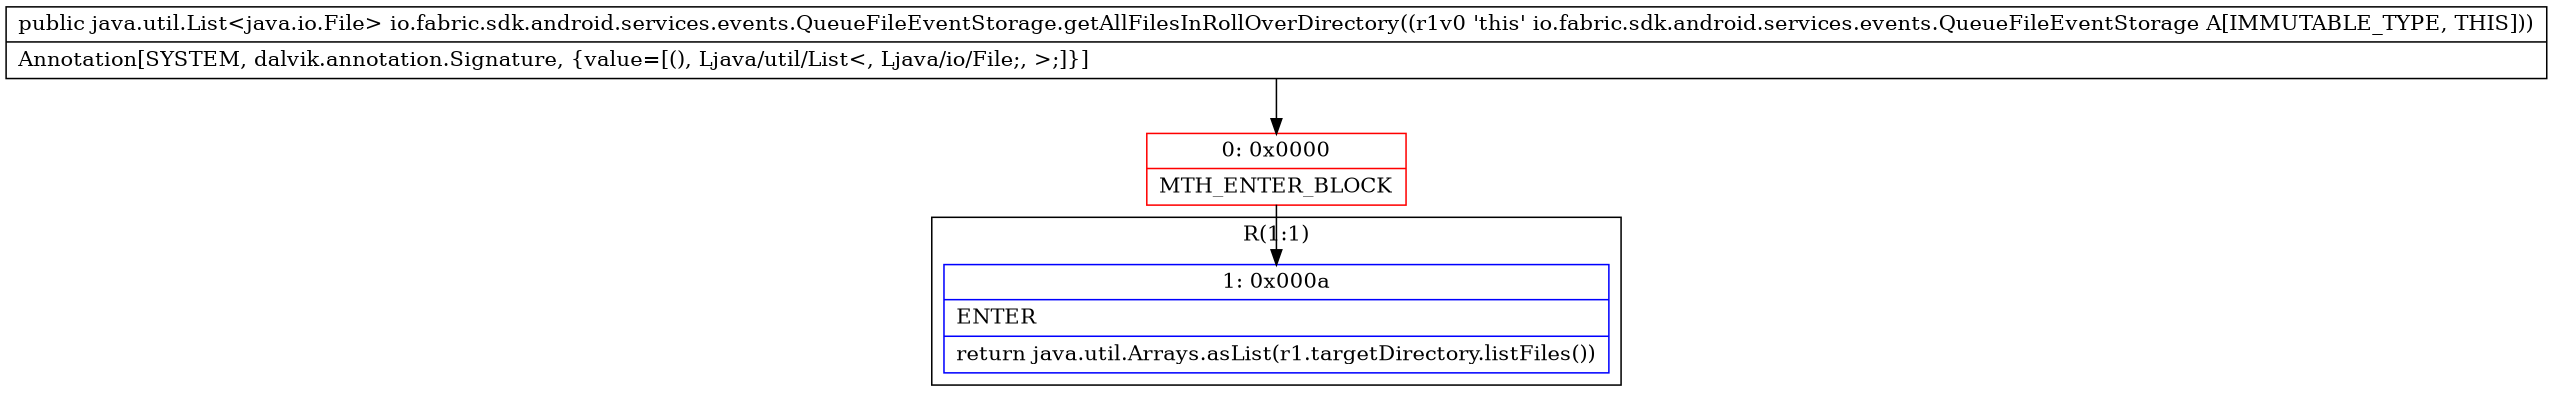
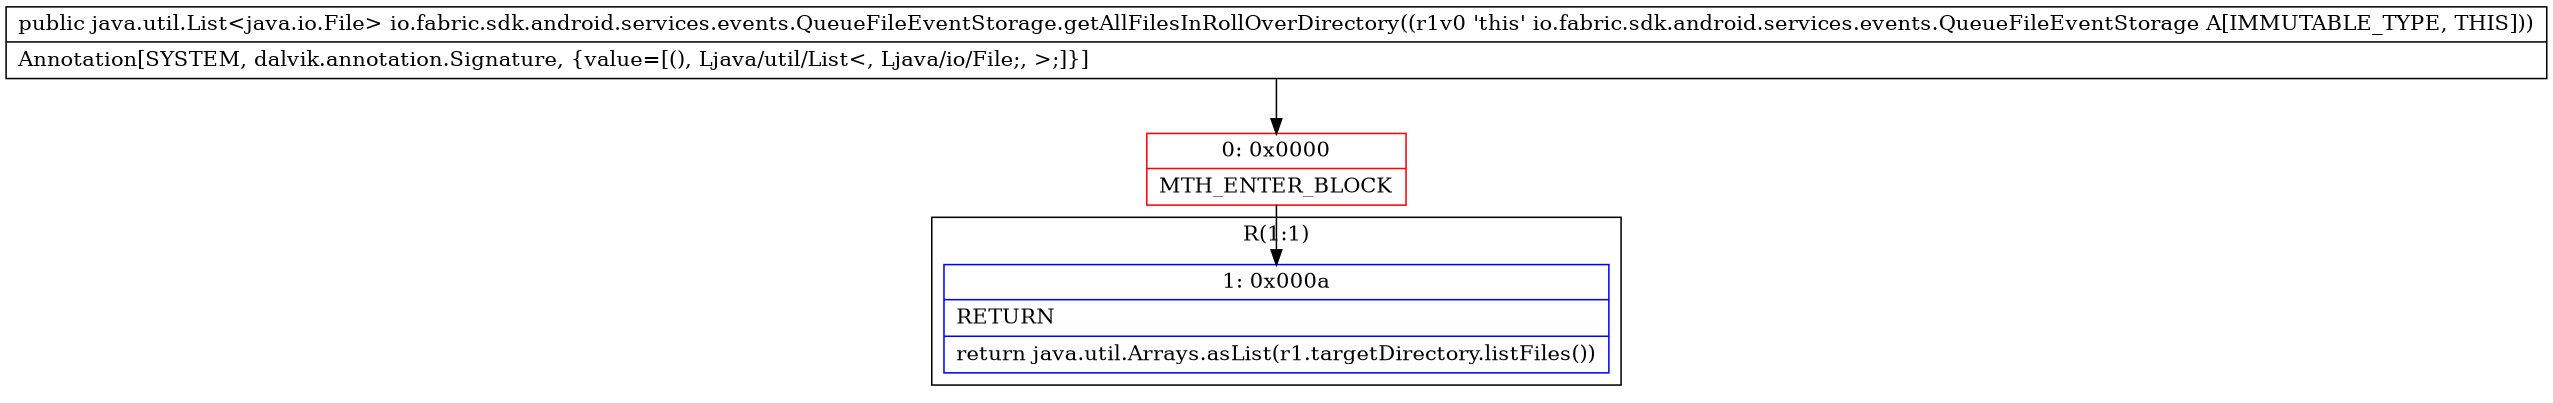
node "1: 0x000a": text "ENTER" -> "RETURN"
